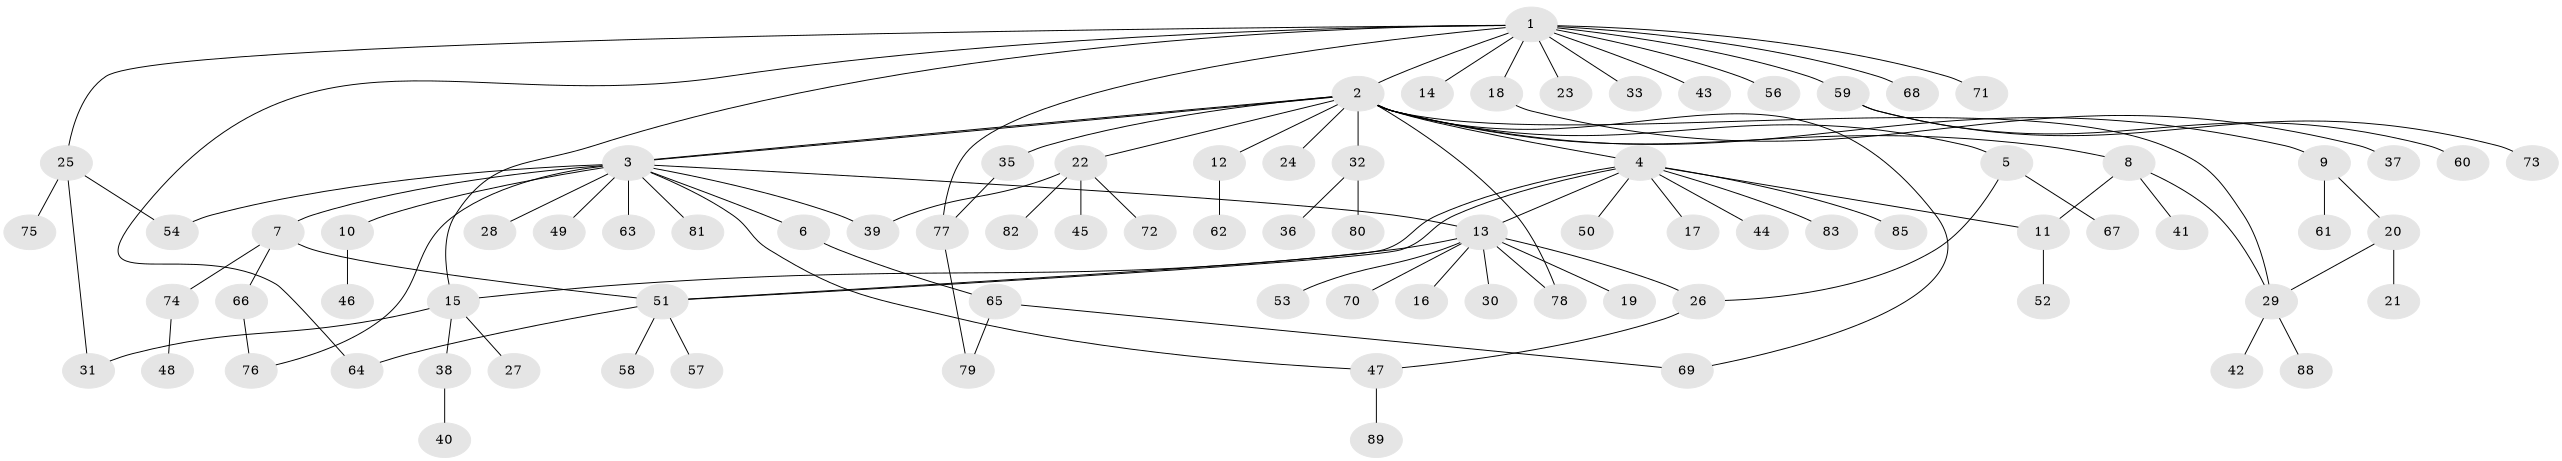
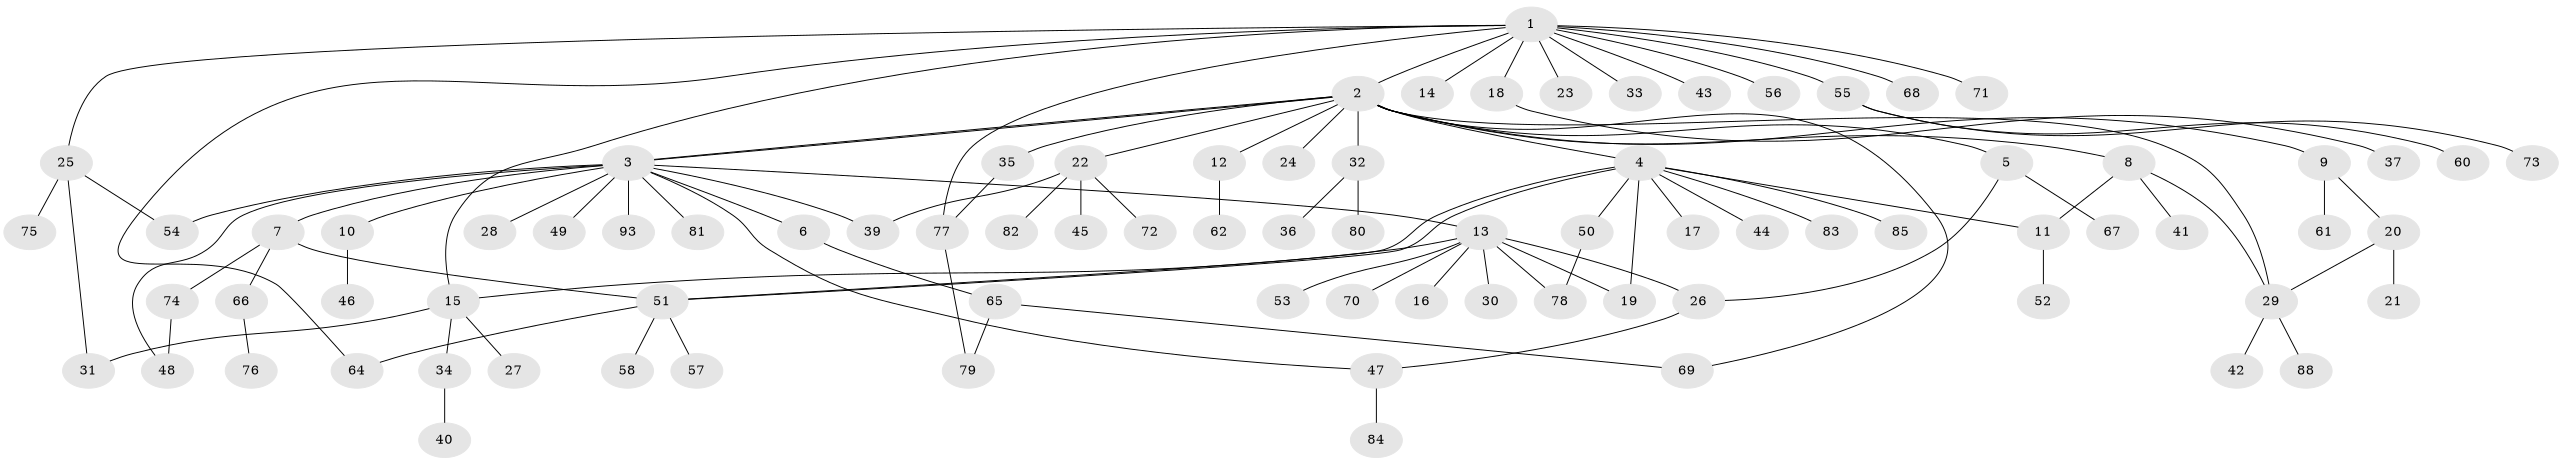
node "59": label "59" -> "55"
edge "2" -- "78": now "50" -- "78"
edge "4" -- "13": now "4" -- "19"
node "63": label "63" -> "93"
edge "3" -- "76": now "3" -- "48"
node "38": label "38" -> "34"
node "89": label "89" -> "84"
